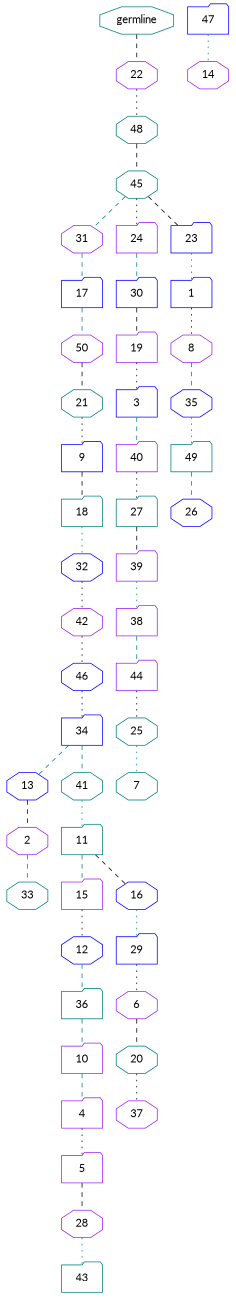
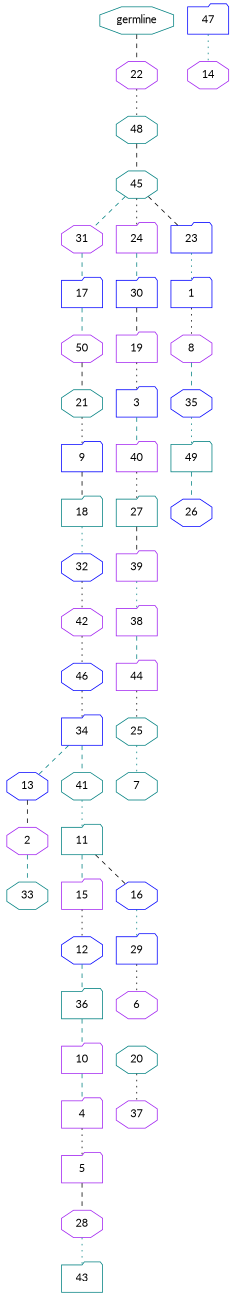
edge "6" -- "20": removed
